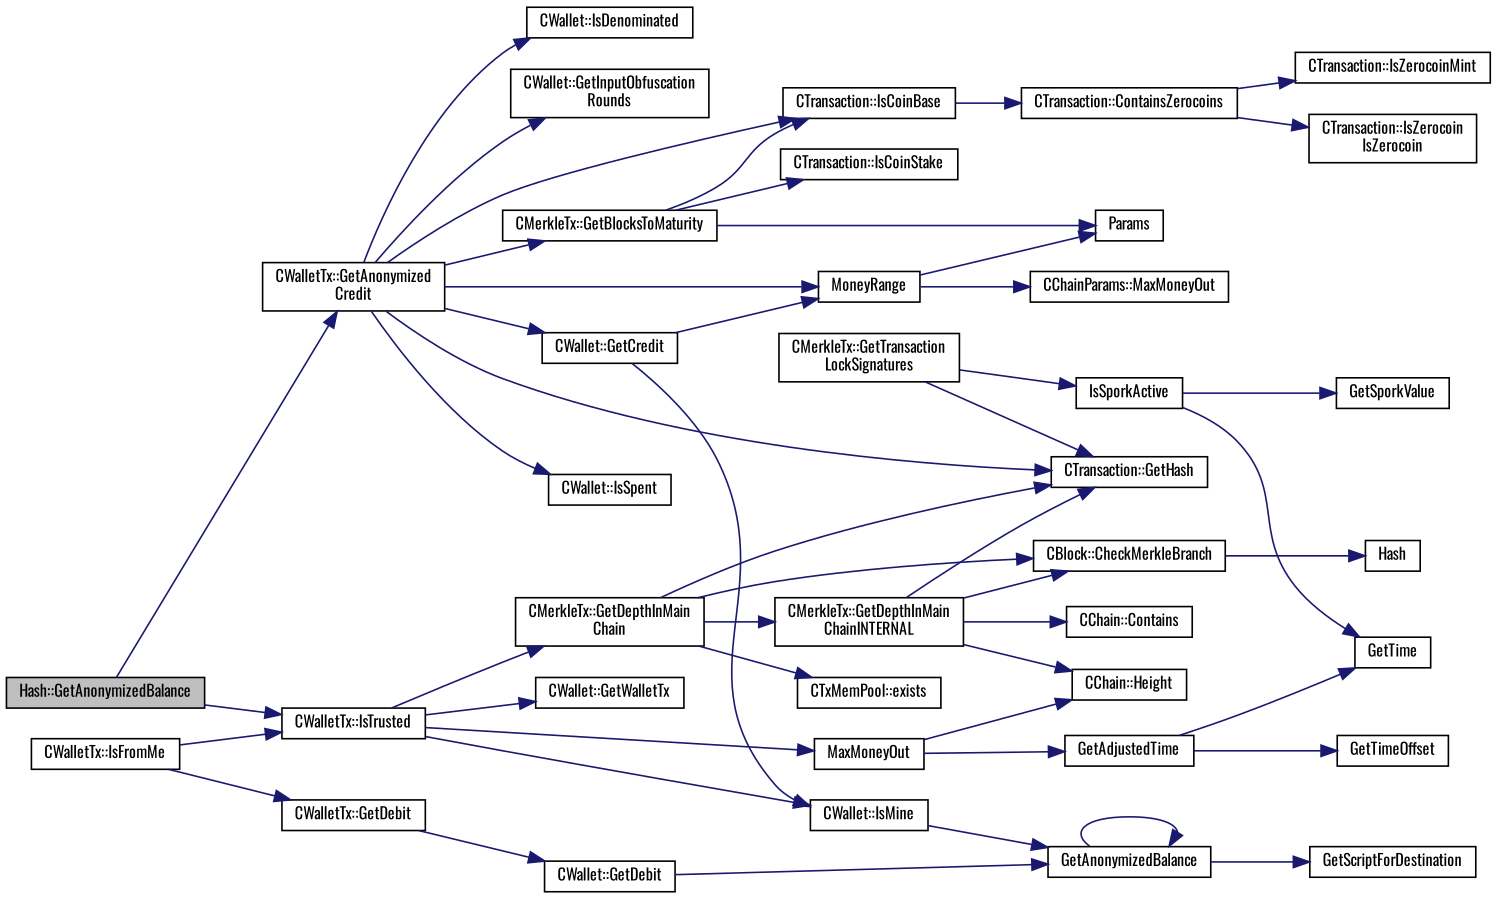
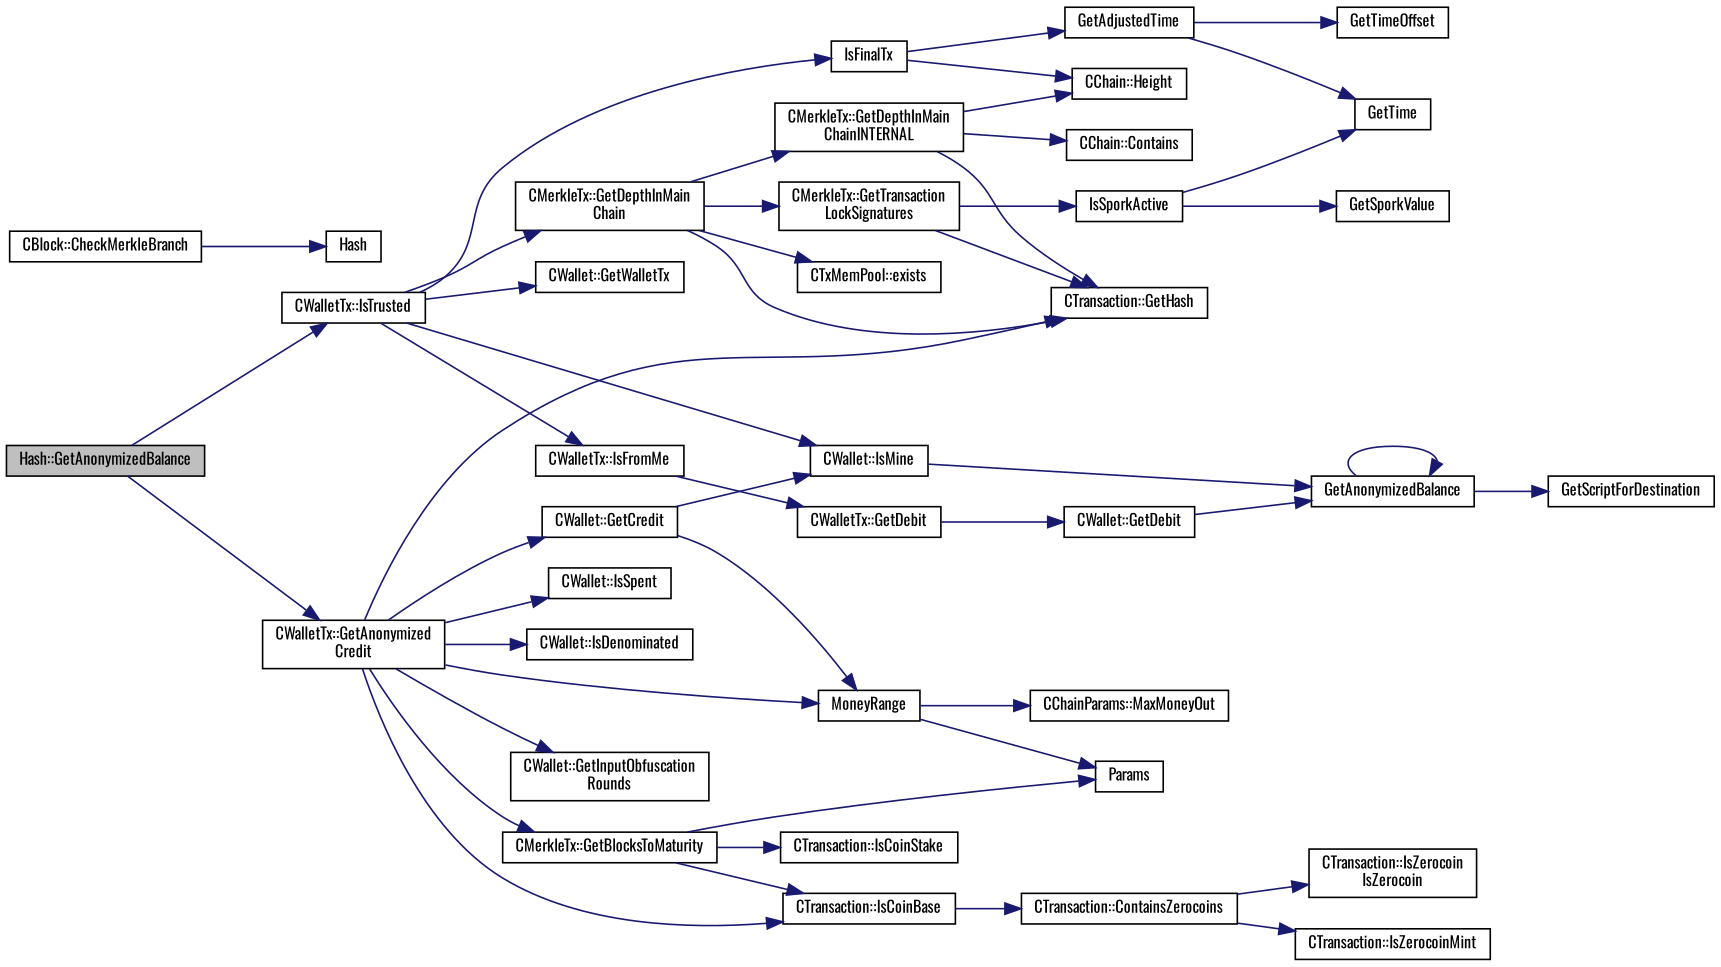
edge "CMerkleTx::GetDepthInMain Chain" -> "CBlock::CheckMerkleBranch": now "CMerkleTx::GetDepthInMain Chain" -> "CMerkleTx::GetTransaction LockSignatures"
edge "CMerkleTx::GetDepthInMain ChainINTERNAL" -> "CBlock::CheckMerkleBranch": removed
edge "CWalletTx::IsFromMe" -> "CWalletTx::IsTrusted": reversed
node "MaxMoneyOut": label "MaxMoneyOut" -> "IsFinalTx"
